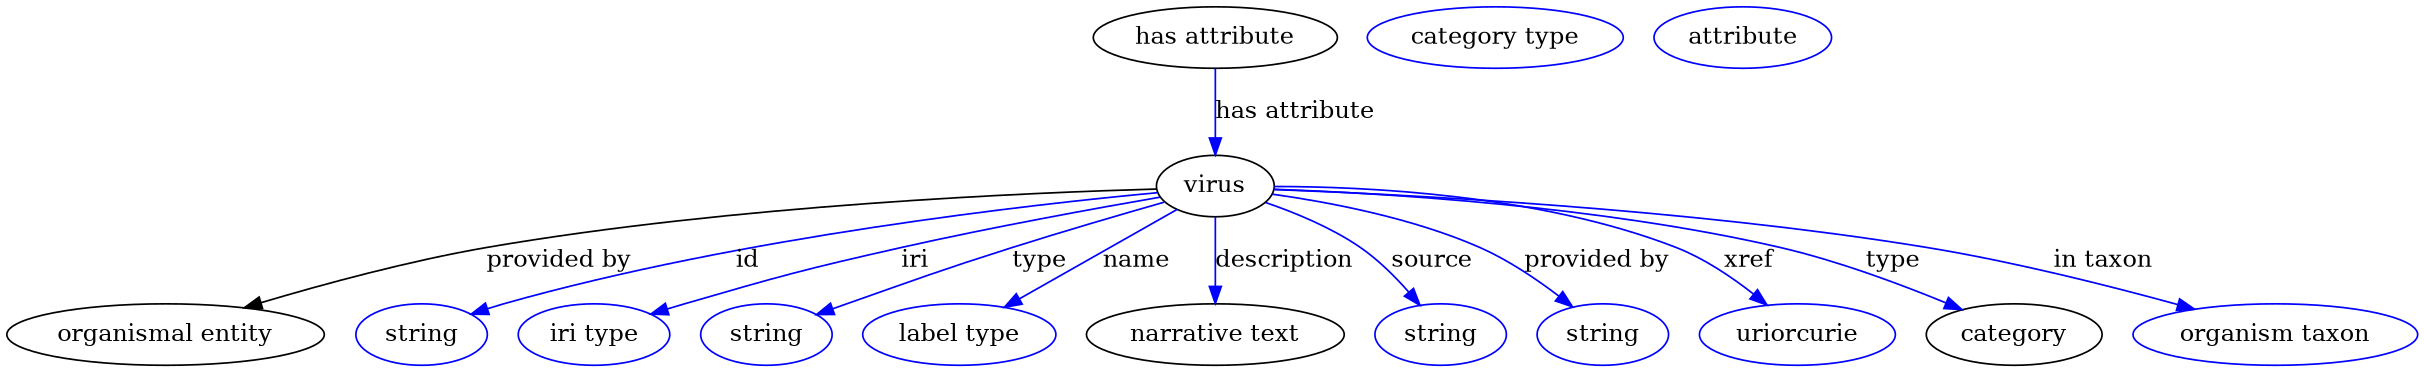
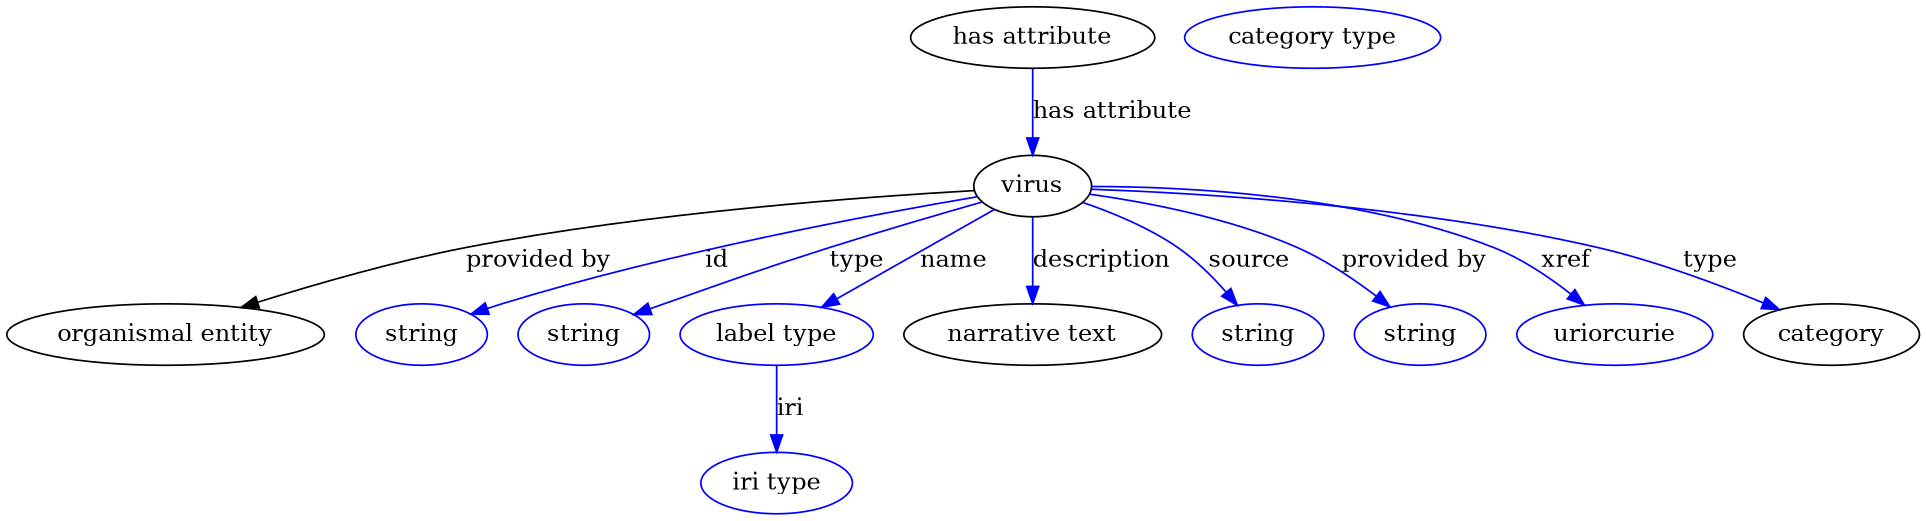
node "attribute": removed
edge "virus" -> "iri type": now "label type" -> "iri type"
node "organism taxon": removed
